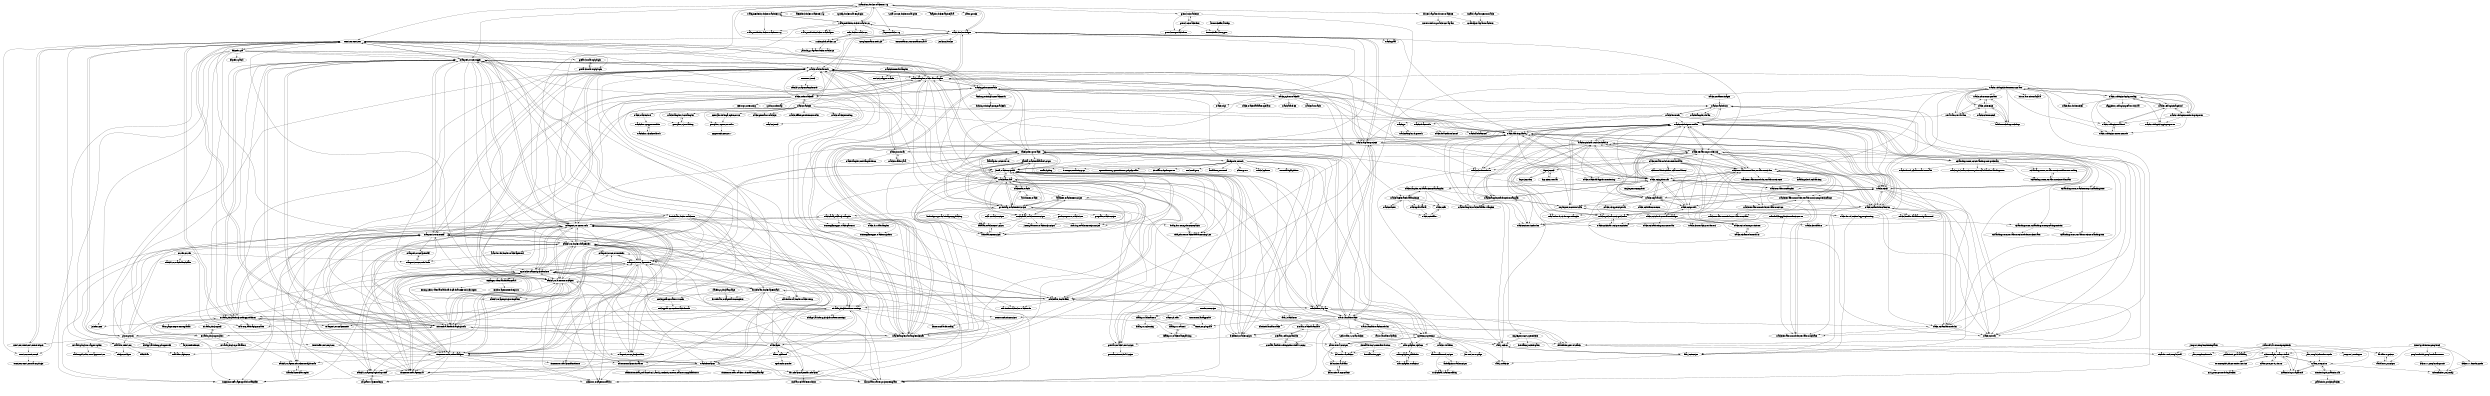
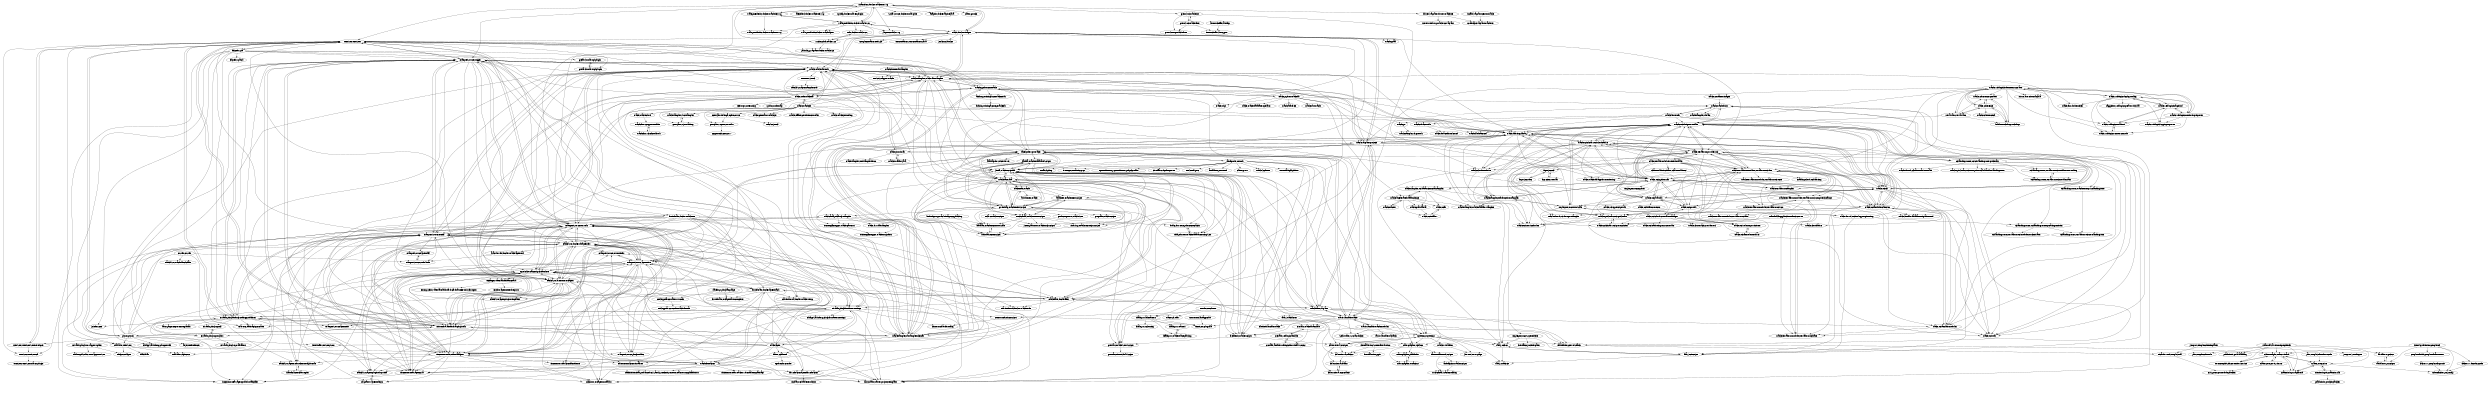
edge "oracle/oraclejet" -> "oracle/ojet-cli": now "GeertjanWielenga/OJETCourse" -> "oracle/ojet-cli"
node "haballan/Oracle-DBA-Scripts": label "haballan/Oracle-DBA-Scripts" -> "haballan/Oracle-DBA-AutoScale"
node "xtender/xt_scripts": label "xtender/xt_scripts" -> "xtender/xt_cluster"
